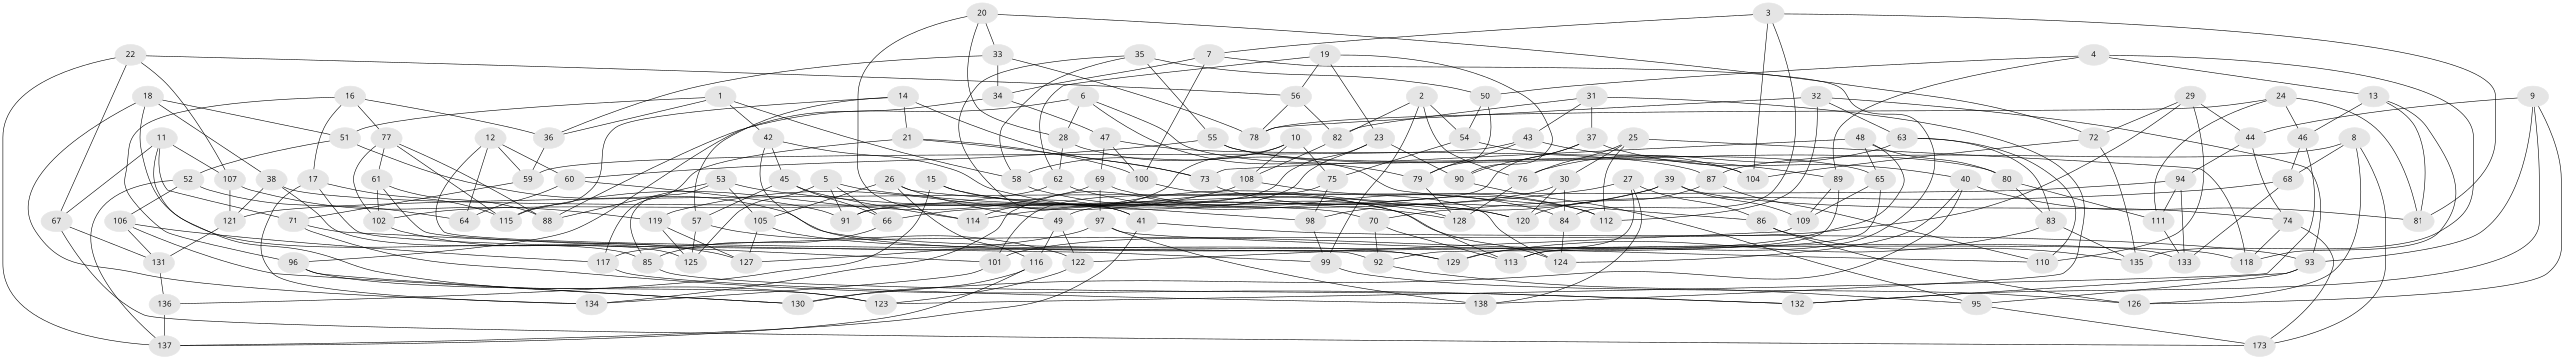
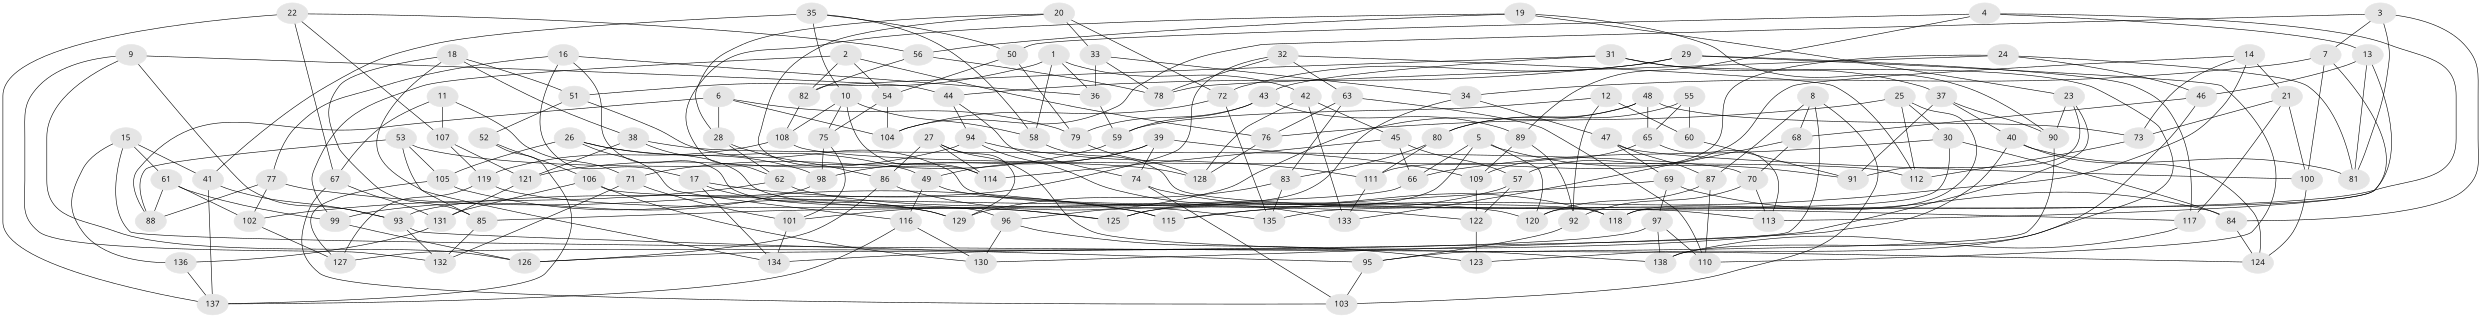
edge "35" -- "55": now "35" -- "10"
edge "77" -- "61": now "15" -- "61"
node "64": removed
edge "11" -- "123": removed
node "173": label "173" -> "103"
